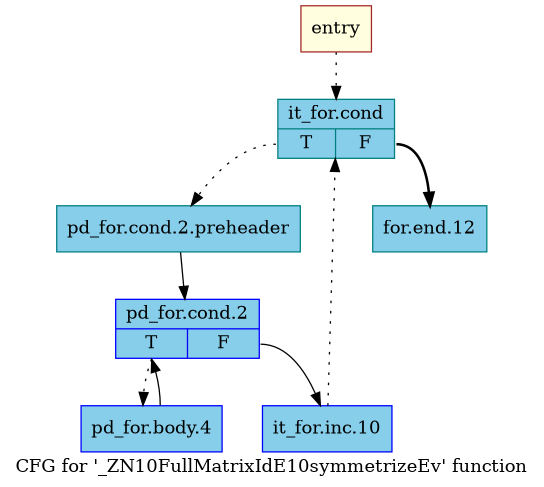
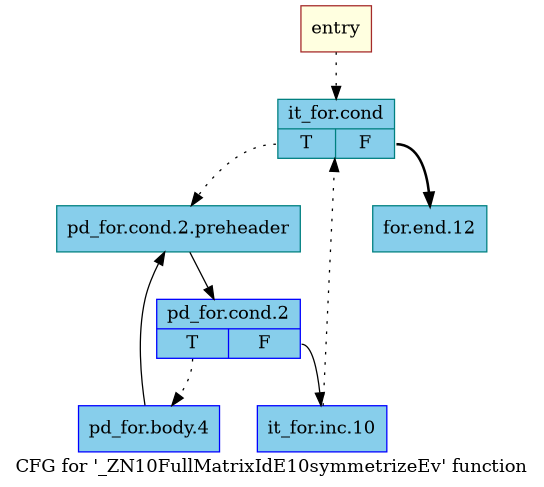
edge "pd_for.body.4" -> "pd_for.cond.2": now "pd_for.body.4" -> "pd_for.cond.2.preheader"
